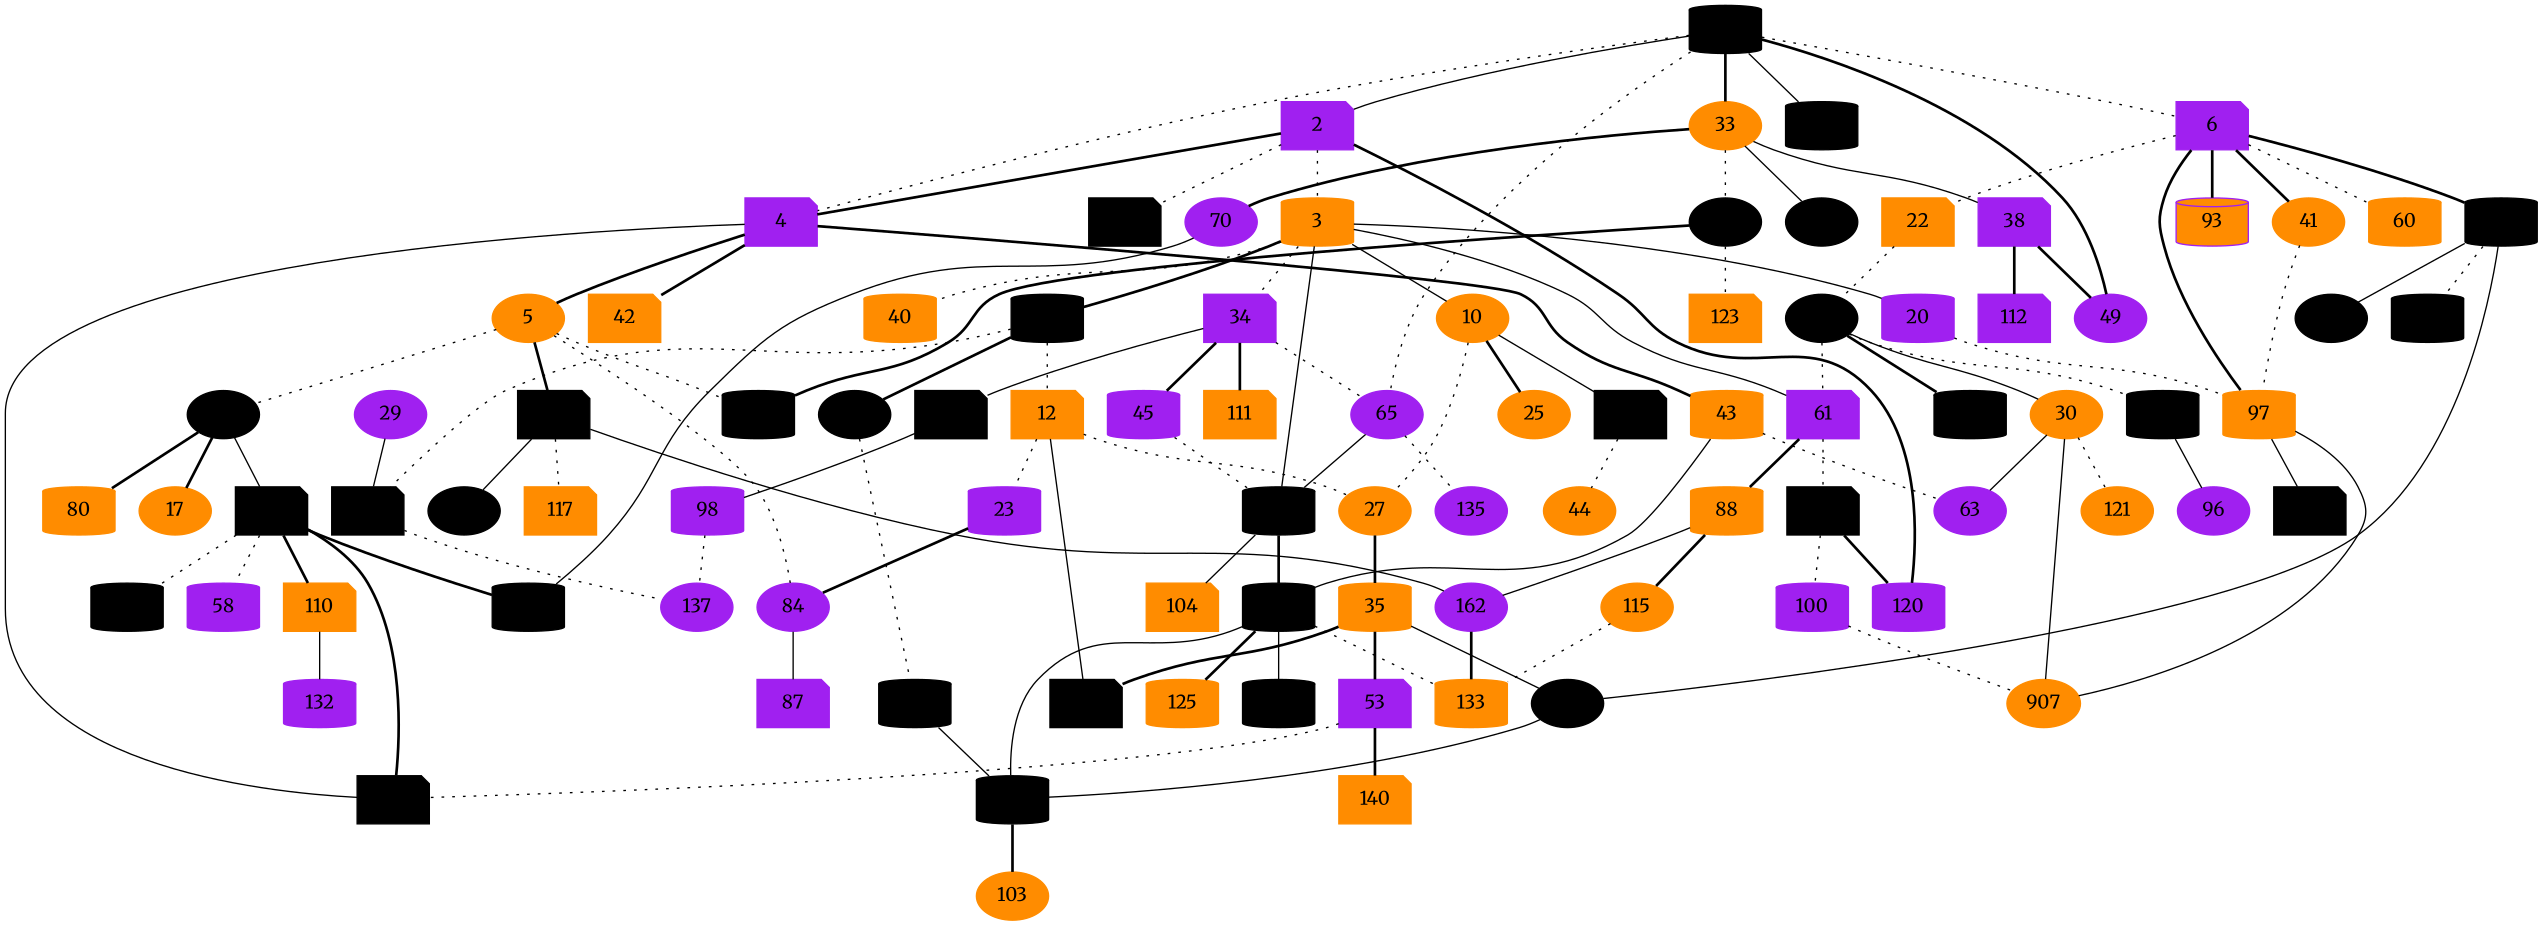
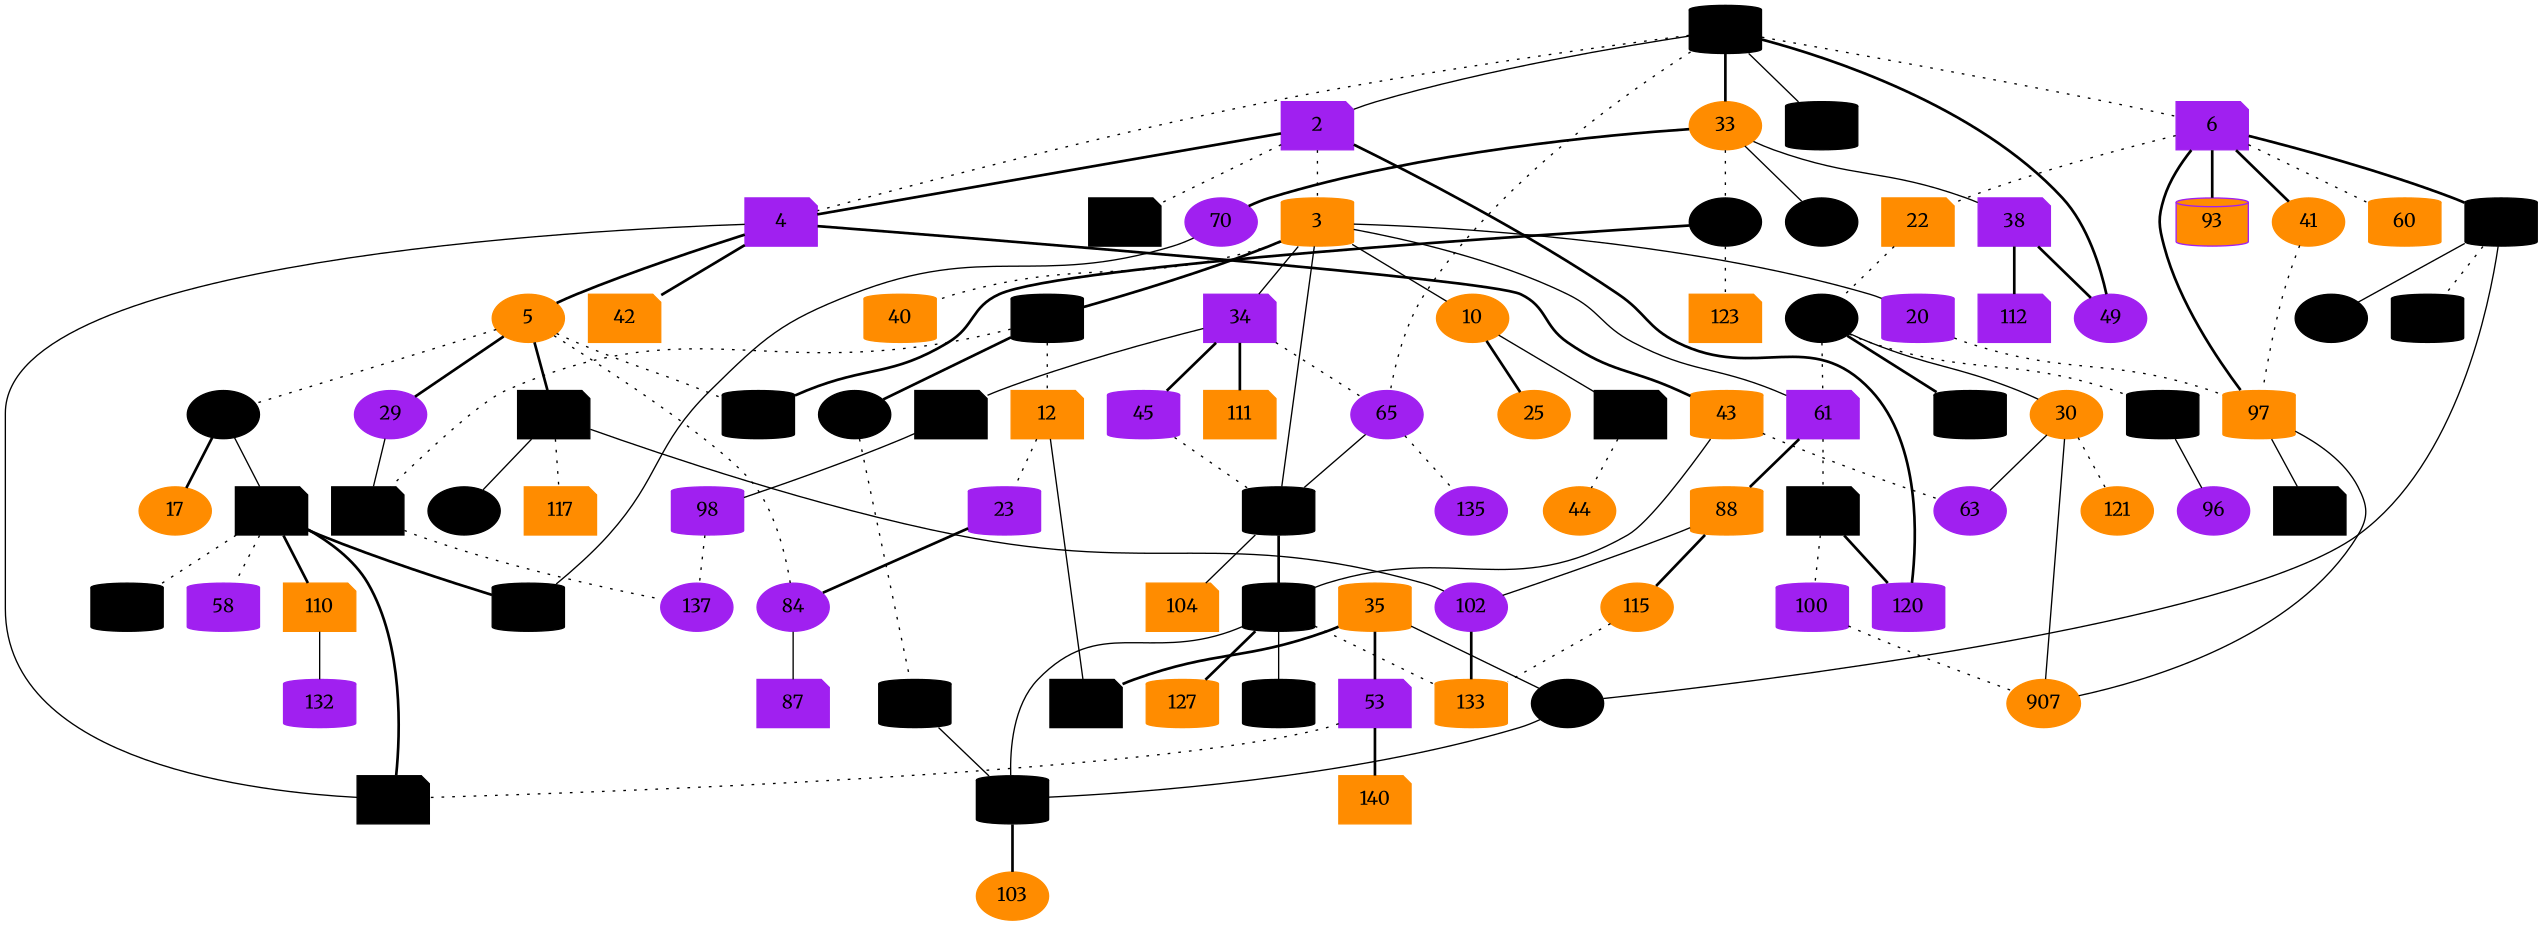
edge "3" -- "34": style dotted -> solid
edge "5" -- "29": added
node "80": removed
node "27": removed
node "162": label "162" -> "102"
node "125": label "125" -> "127"
